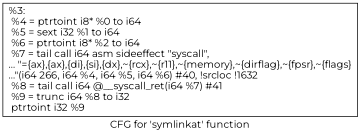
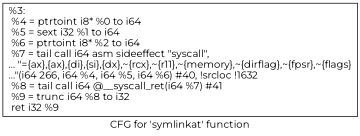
node "%3:": text "ptrtoint i32 %9" -> "ret i32 %9"
